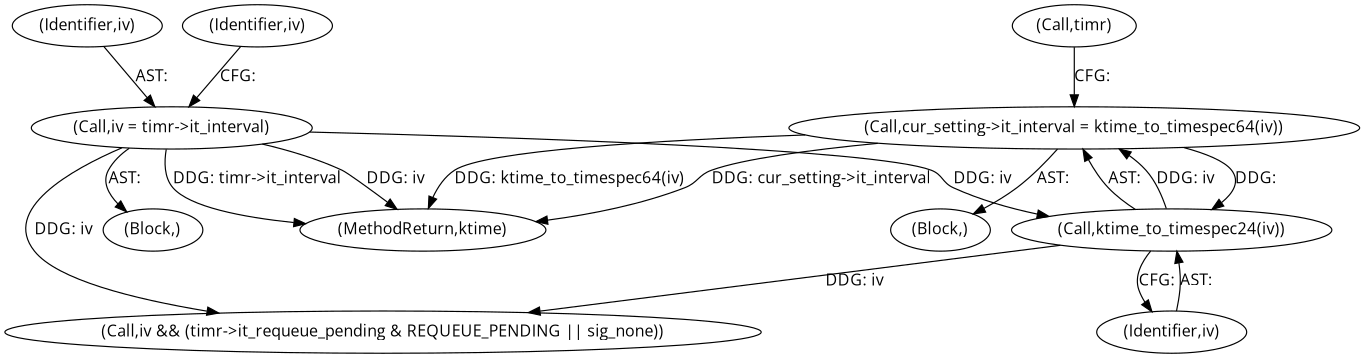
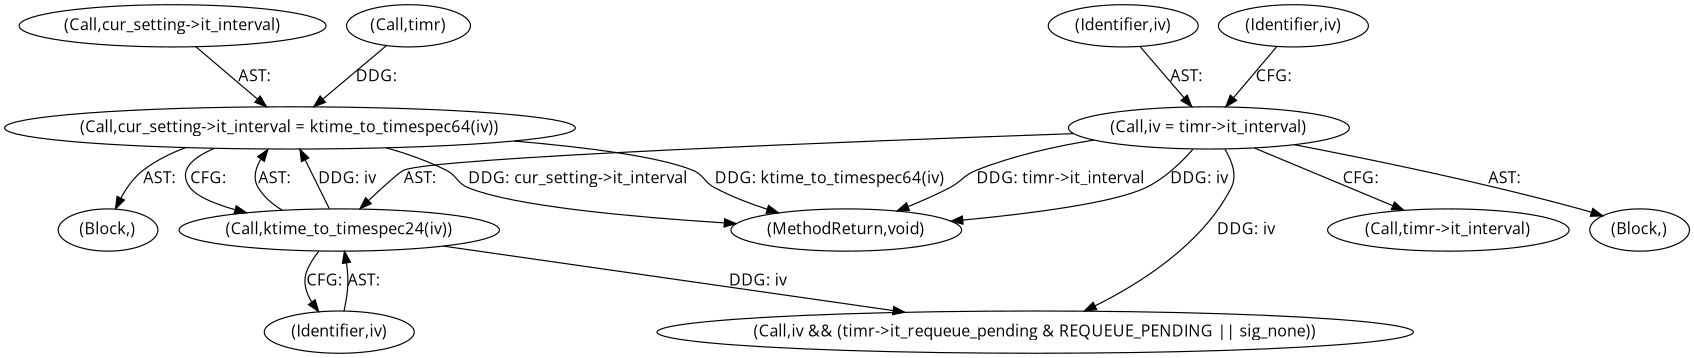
node "(Call,cur_setting->it_interval)": added
edge "(Call,timr)" -> "(Call,cur_setting->it_interval = ktime_to_timespec64(iv))": label "CFG: " -> "DDG: "
edge "(Call,iv = timr->it_interval)" -> "(Call,ktime_to_timespec24(iv))": label "DDG: iv" -> "AST: "
edge "(Call,cur_setting->it_interval = ktime_to_timespec64(iv))" -> "(Call,ktime_to_timespec24(iv))": label "DDG: " -> "CFG: "
node "(MethodReturn,ktime)": label "(MethodReturn,ktime)" -> "(MethodReturn,void)"
node "(Call,timr->it_interval)": added
